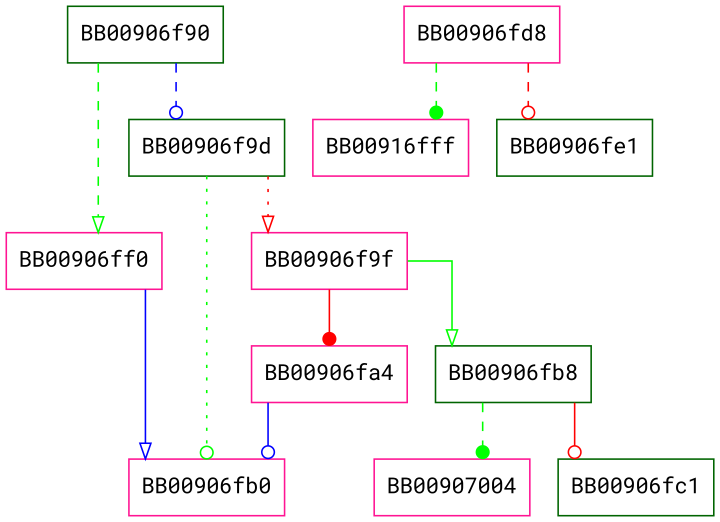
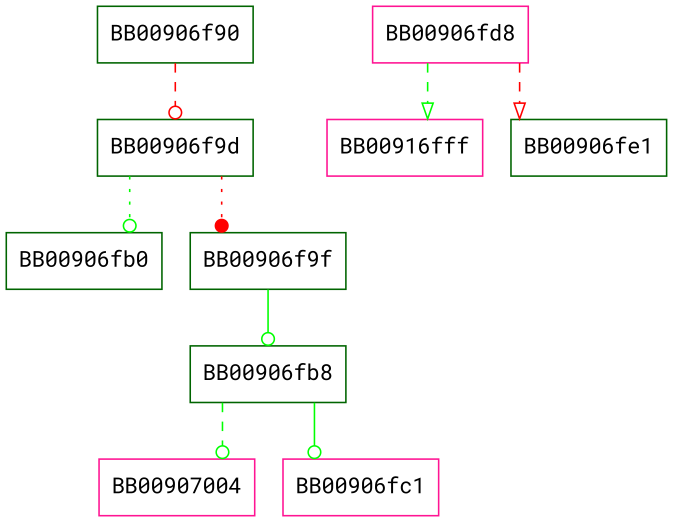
edge "BB00906f90" -> "BB00906f9d": color blue -> red
edge "BB00906fd8" -> "BB00916fff": arrowhead dot -> onormal
edge "BB00906fd8" -> "BB00906fe1": arrowhead odot -> onormal
edge "BB00906f9d" -> "BB00906f9f": arrowhead onormal -> dot
node "BB00906ff0": removed
node "BB00906f9f": color deeppink -> darkgreen
edge "BB00906f9f" -> "BB00906fb8": arrowhead onormal -> odot
node "BB00906fa4": removed
edge "BB00906fb8" -> "BB00907004": arrowhead dot -> odot
edge "BB00906fb8" -> "BB00906fc1": color red -> green
node "BB00906fb0": color deeppink -> darkgreen
node "BB00906fc1": color darkgreen -> deeppink
